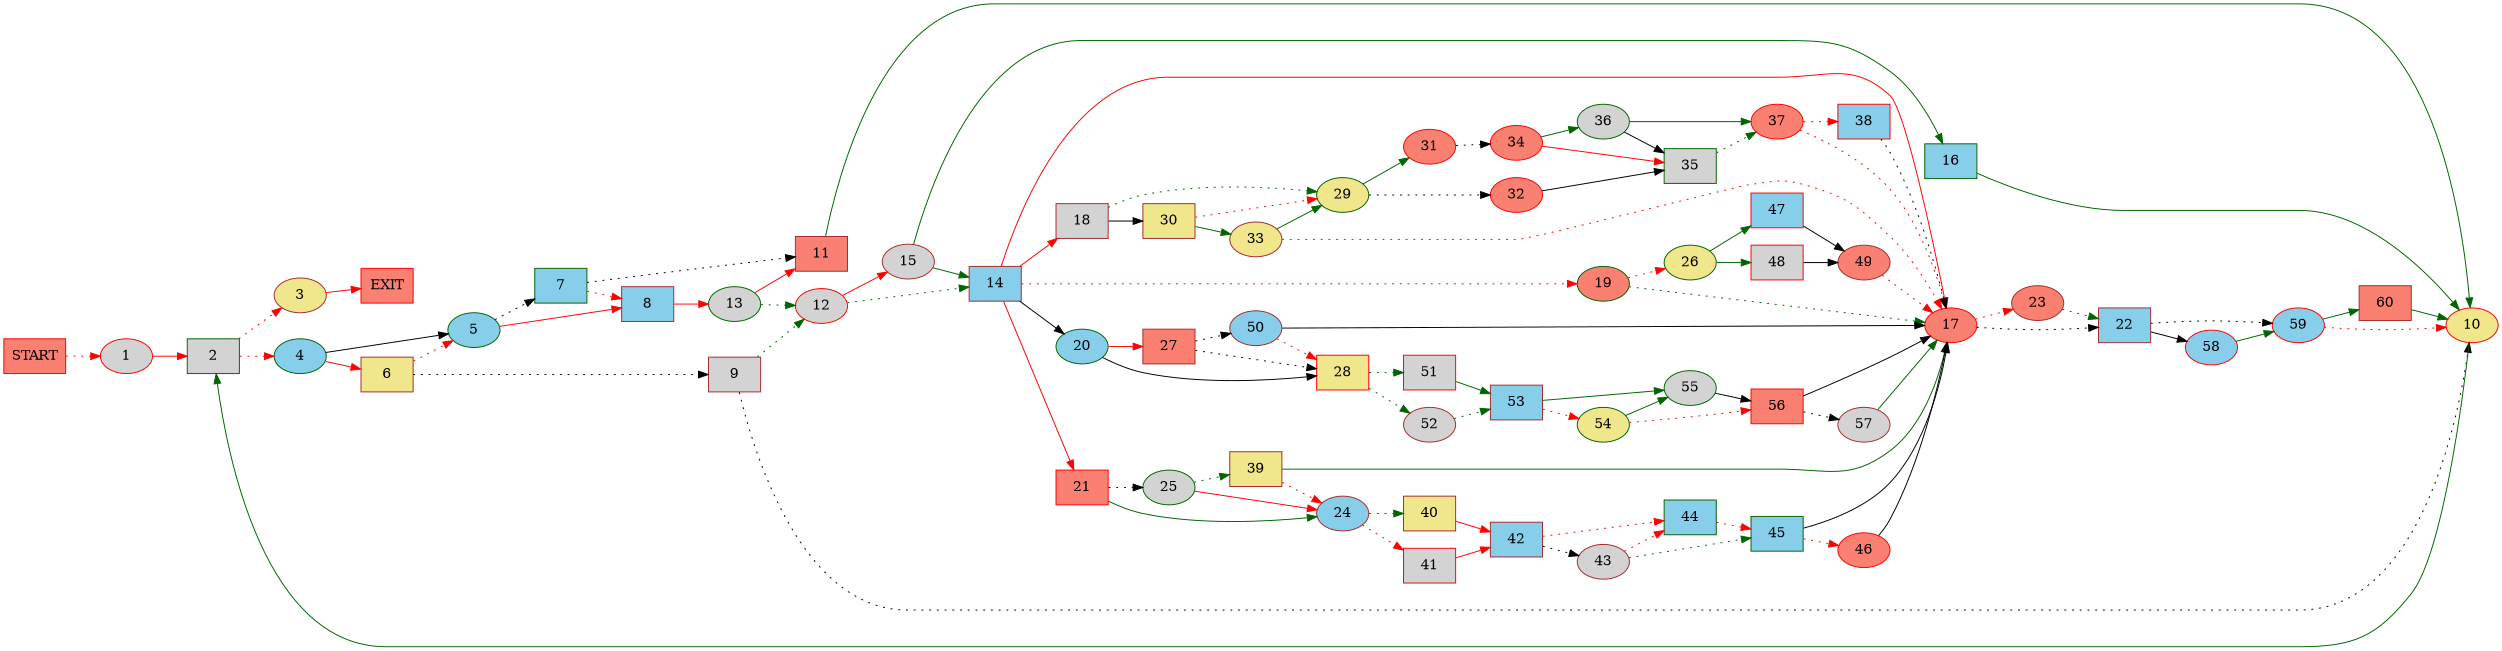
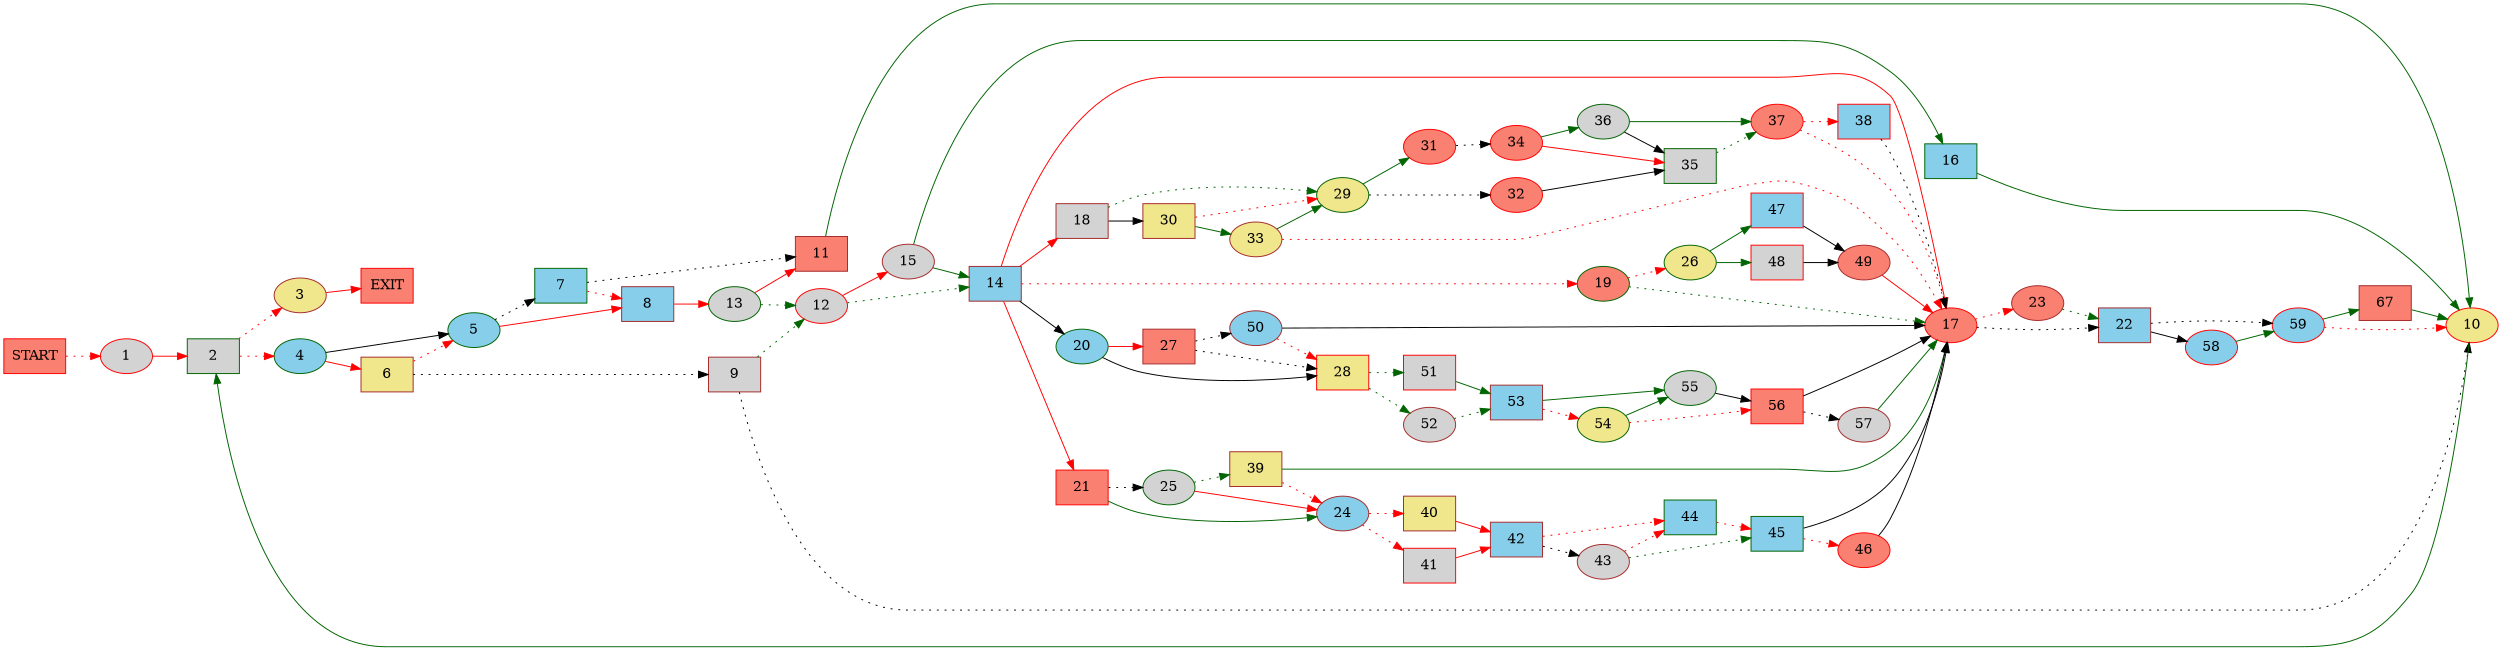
edge "49" -> "17": style dotted -> solid
node "60": label "60" -> "67"
edge "24" -> "40": color darkgreen -> red
